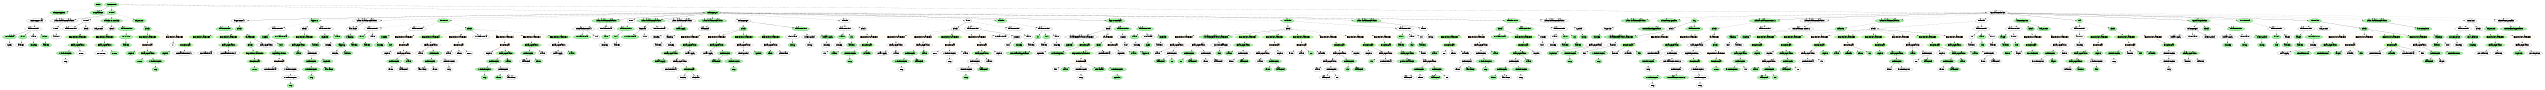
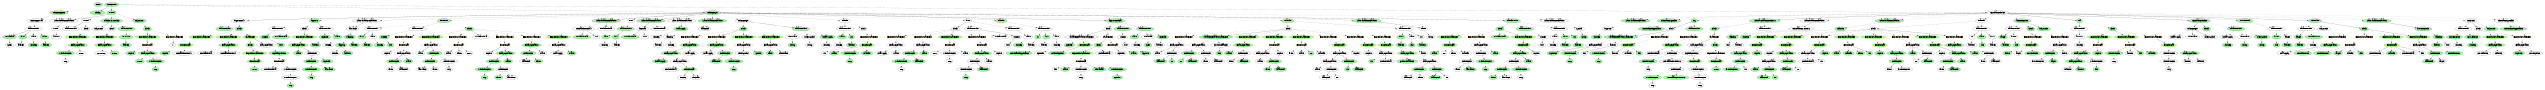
node "userBalance": label "userBalance" -> "solidity"
